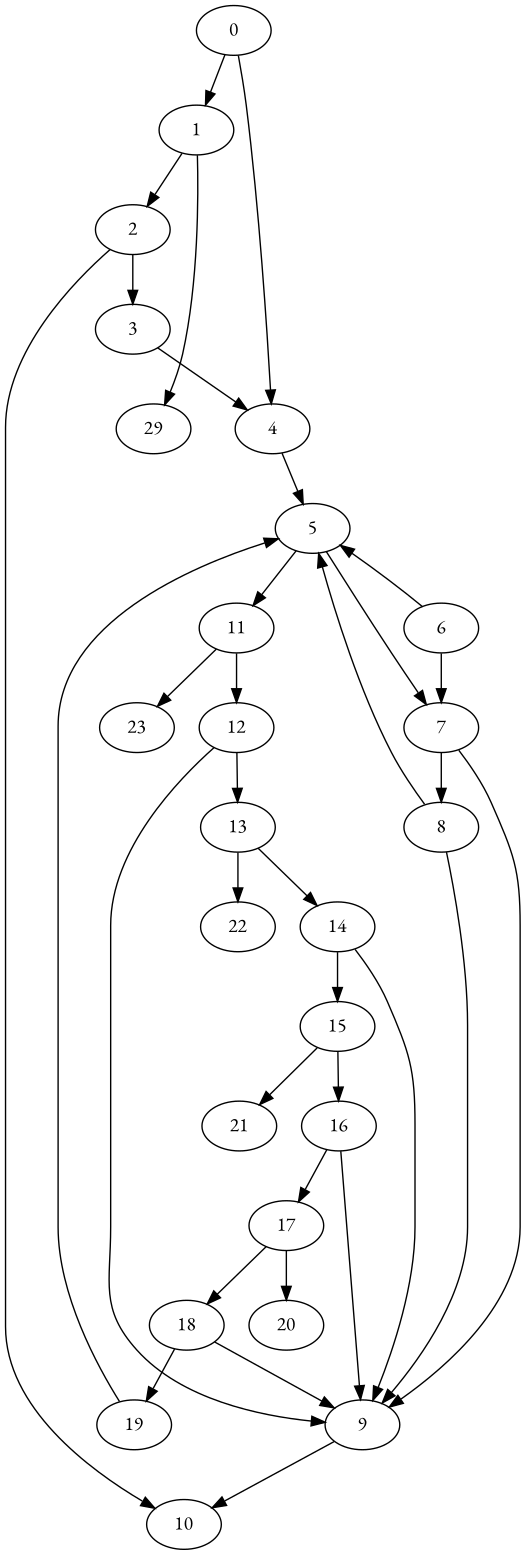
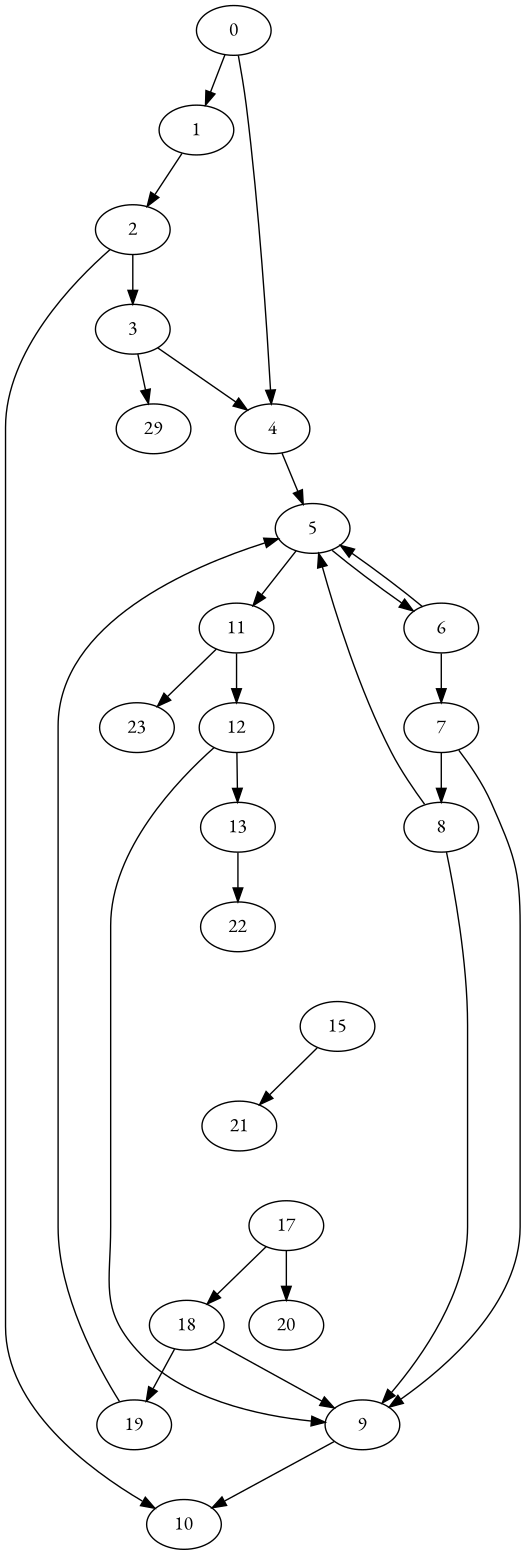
edge "1" -> "29": now "3" -> "29"
edge "5" -> "7": now "5" -> "6"
node "14": removed
node "16": removed
